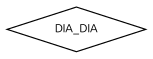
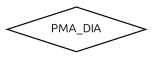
node "DIA_DIA": label "DIA_DIA" -> "PMA_DIA"
